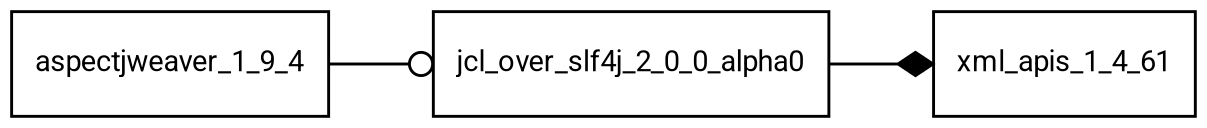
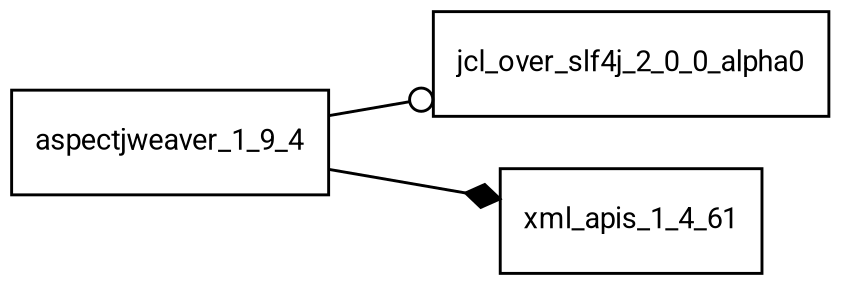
edge "jcl_over_slf4j_2_0_0_alpha0" -> "xml_apis_1_4_61": now "aspectjweaver_1_9_4" -> "xml_apis_1_4_61"
